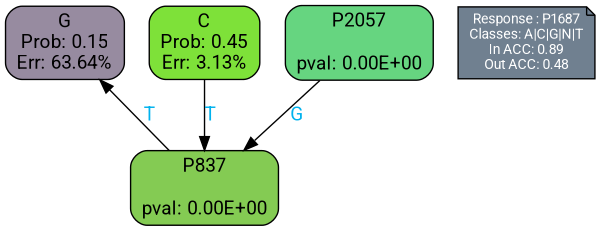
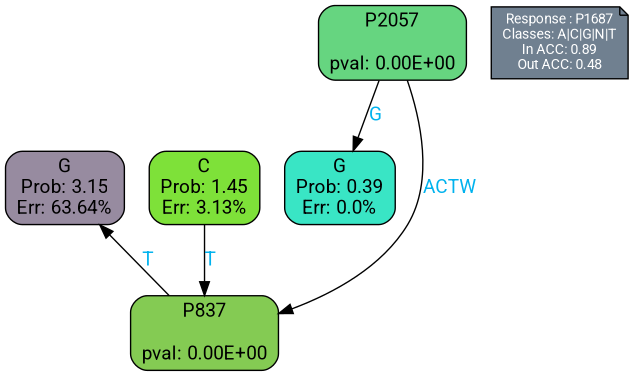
node "G Prob: 0.15 Err: 63.64%": label "G Prob: 0.15 Err: 63.64%" -> "G Prob: 3.15 Err: 63.64%"
node "C Prob: 0.45 Err: 3.13%": label "C Prob: 0.45 Err: 3.13%" -> "C Prob: 1.45 Err: 3.13%"
edge "P2057 pval: 0.00E+00" -> "P837 pval: 0.00E+00": label "G" -> "ACTW"
node "G Prob: 0.39 Err: 0.0%": added
